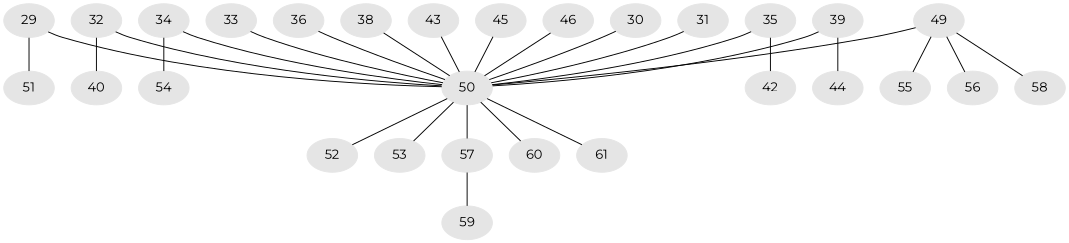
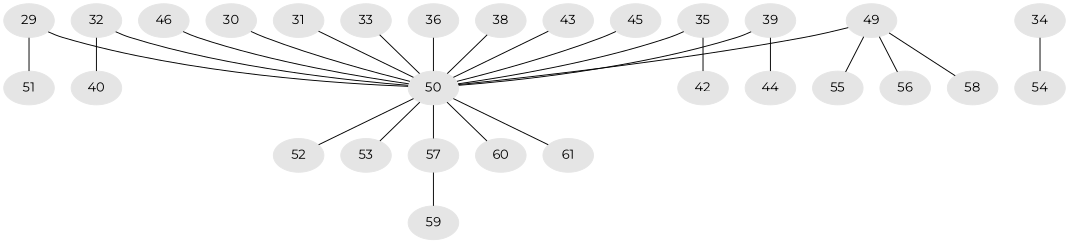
edge "34" -- "50": removed
